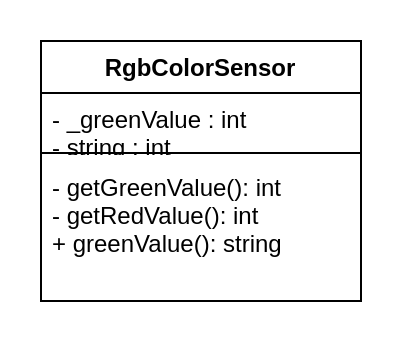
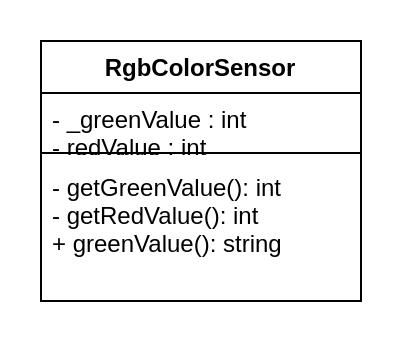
node "- _greenValue : int - string : int": label "- _greenValue : int - string : int" -> "- _greenValue : int - redValue : int"
